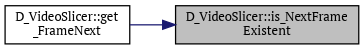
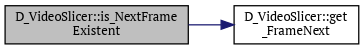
edge "D_VideoSlicer::get _FrameNext" -> "D_VideoSlicer::is_NextFrame Existent": reversed
